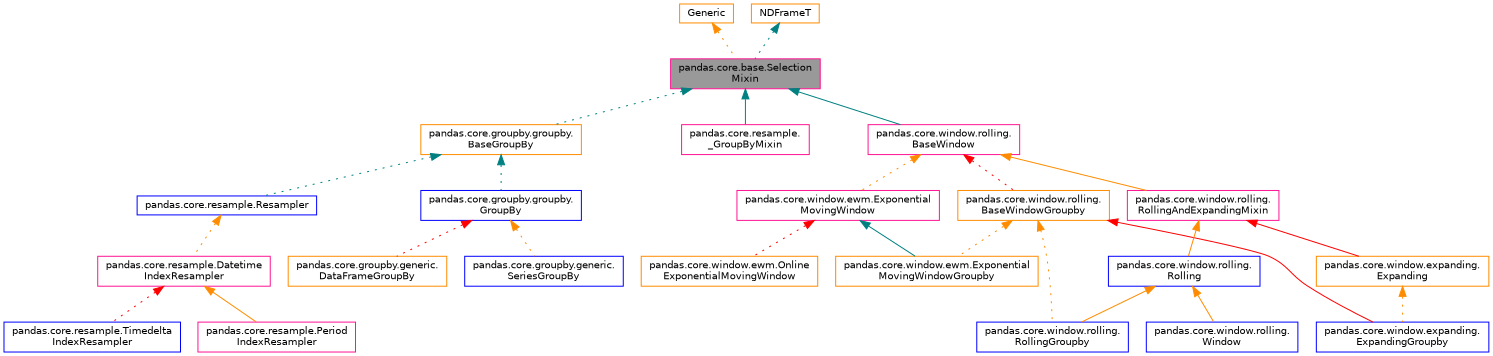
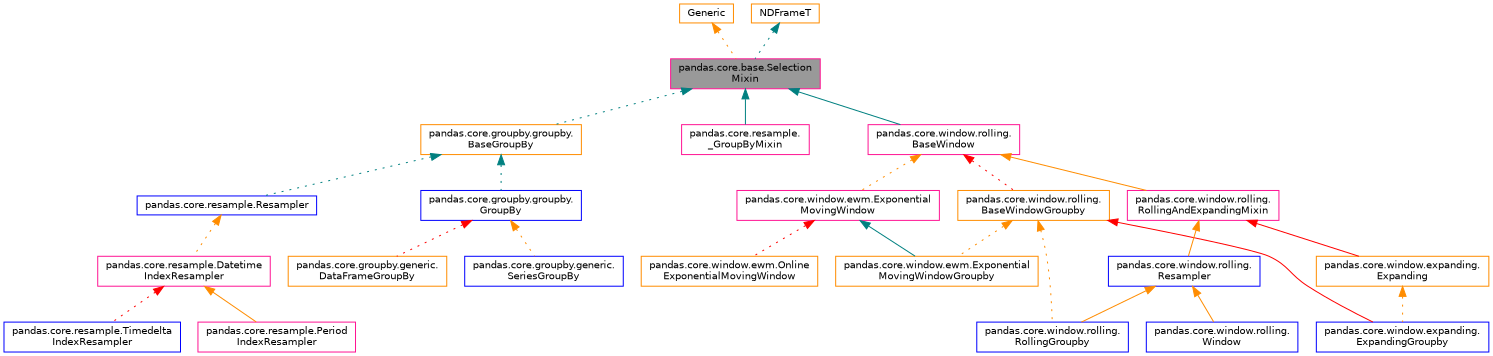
node "pandas.core.window.rolling. Rolling": label "pandas.core.window.rolling. Rolling" -> "pandas.core.window.rolling. Resampler"
